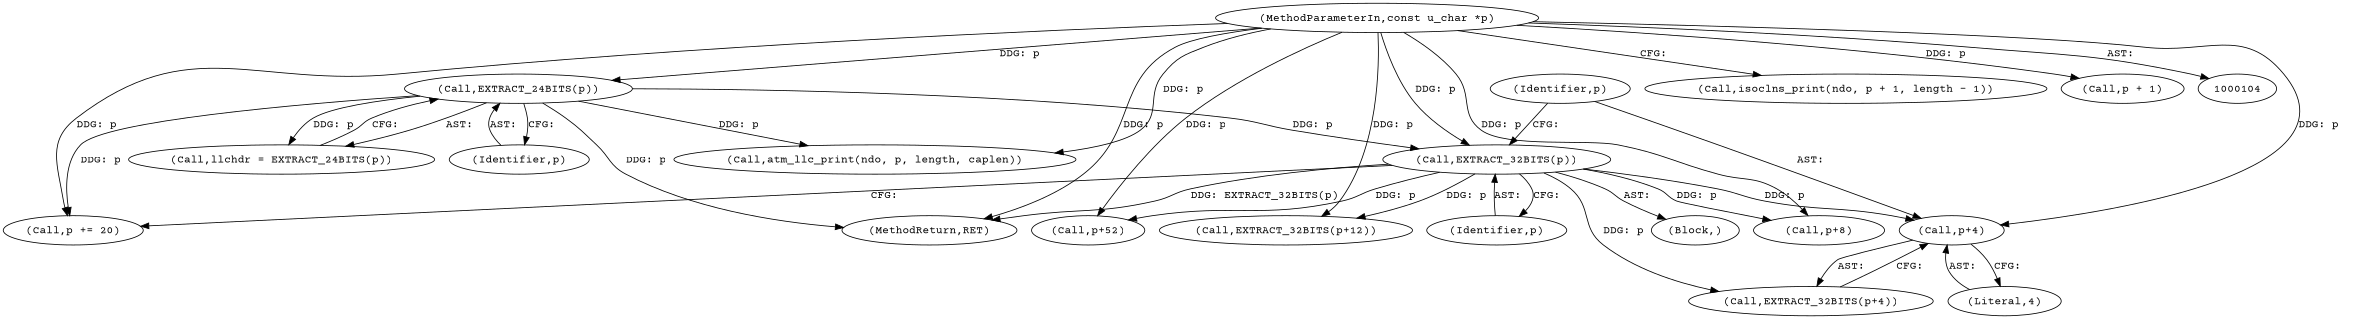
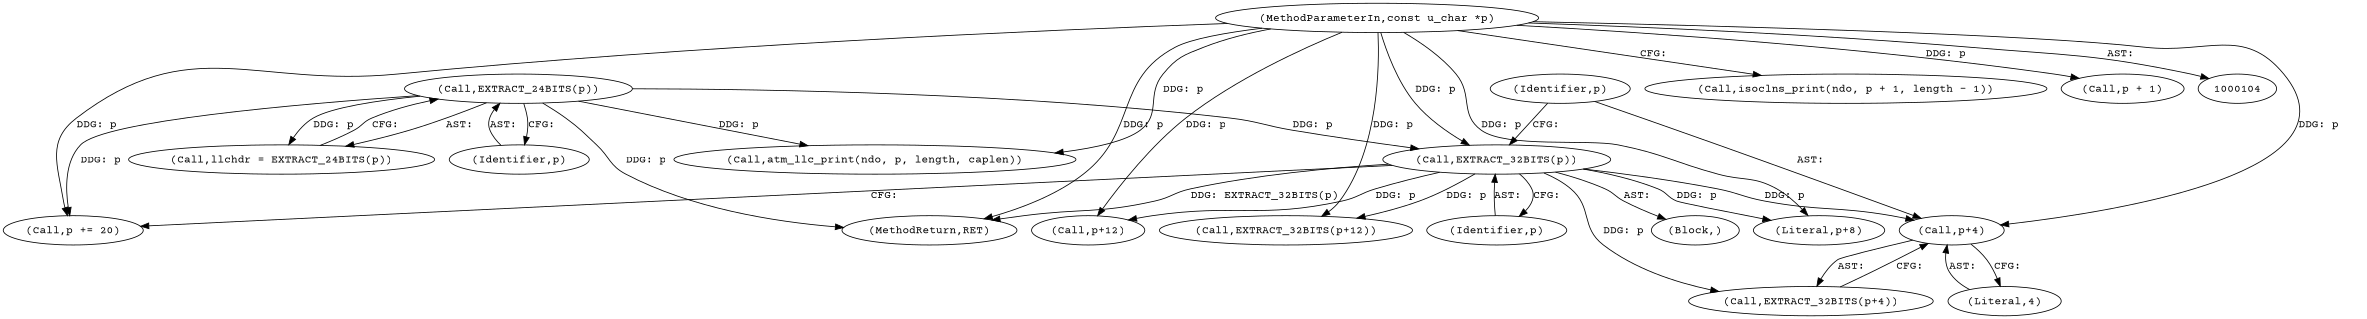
edge "(MethodParameterIn,const u_char *p)" -> "(Call,EXTRACT_24BITS(p))": removed, label "DDG: p"
node "(Call,p+52)": label "(Call,p+52)" -> "(Call,p+12)"
node "(Call,p+8)": label "(Call,p+8)" -> "(Literal,p+8)"
